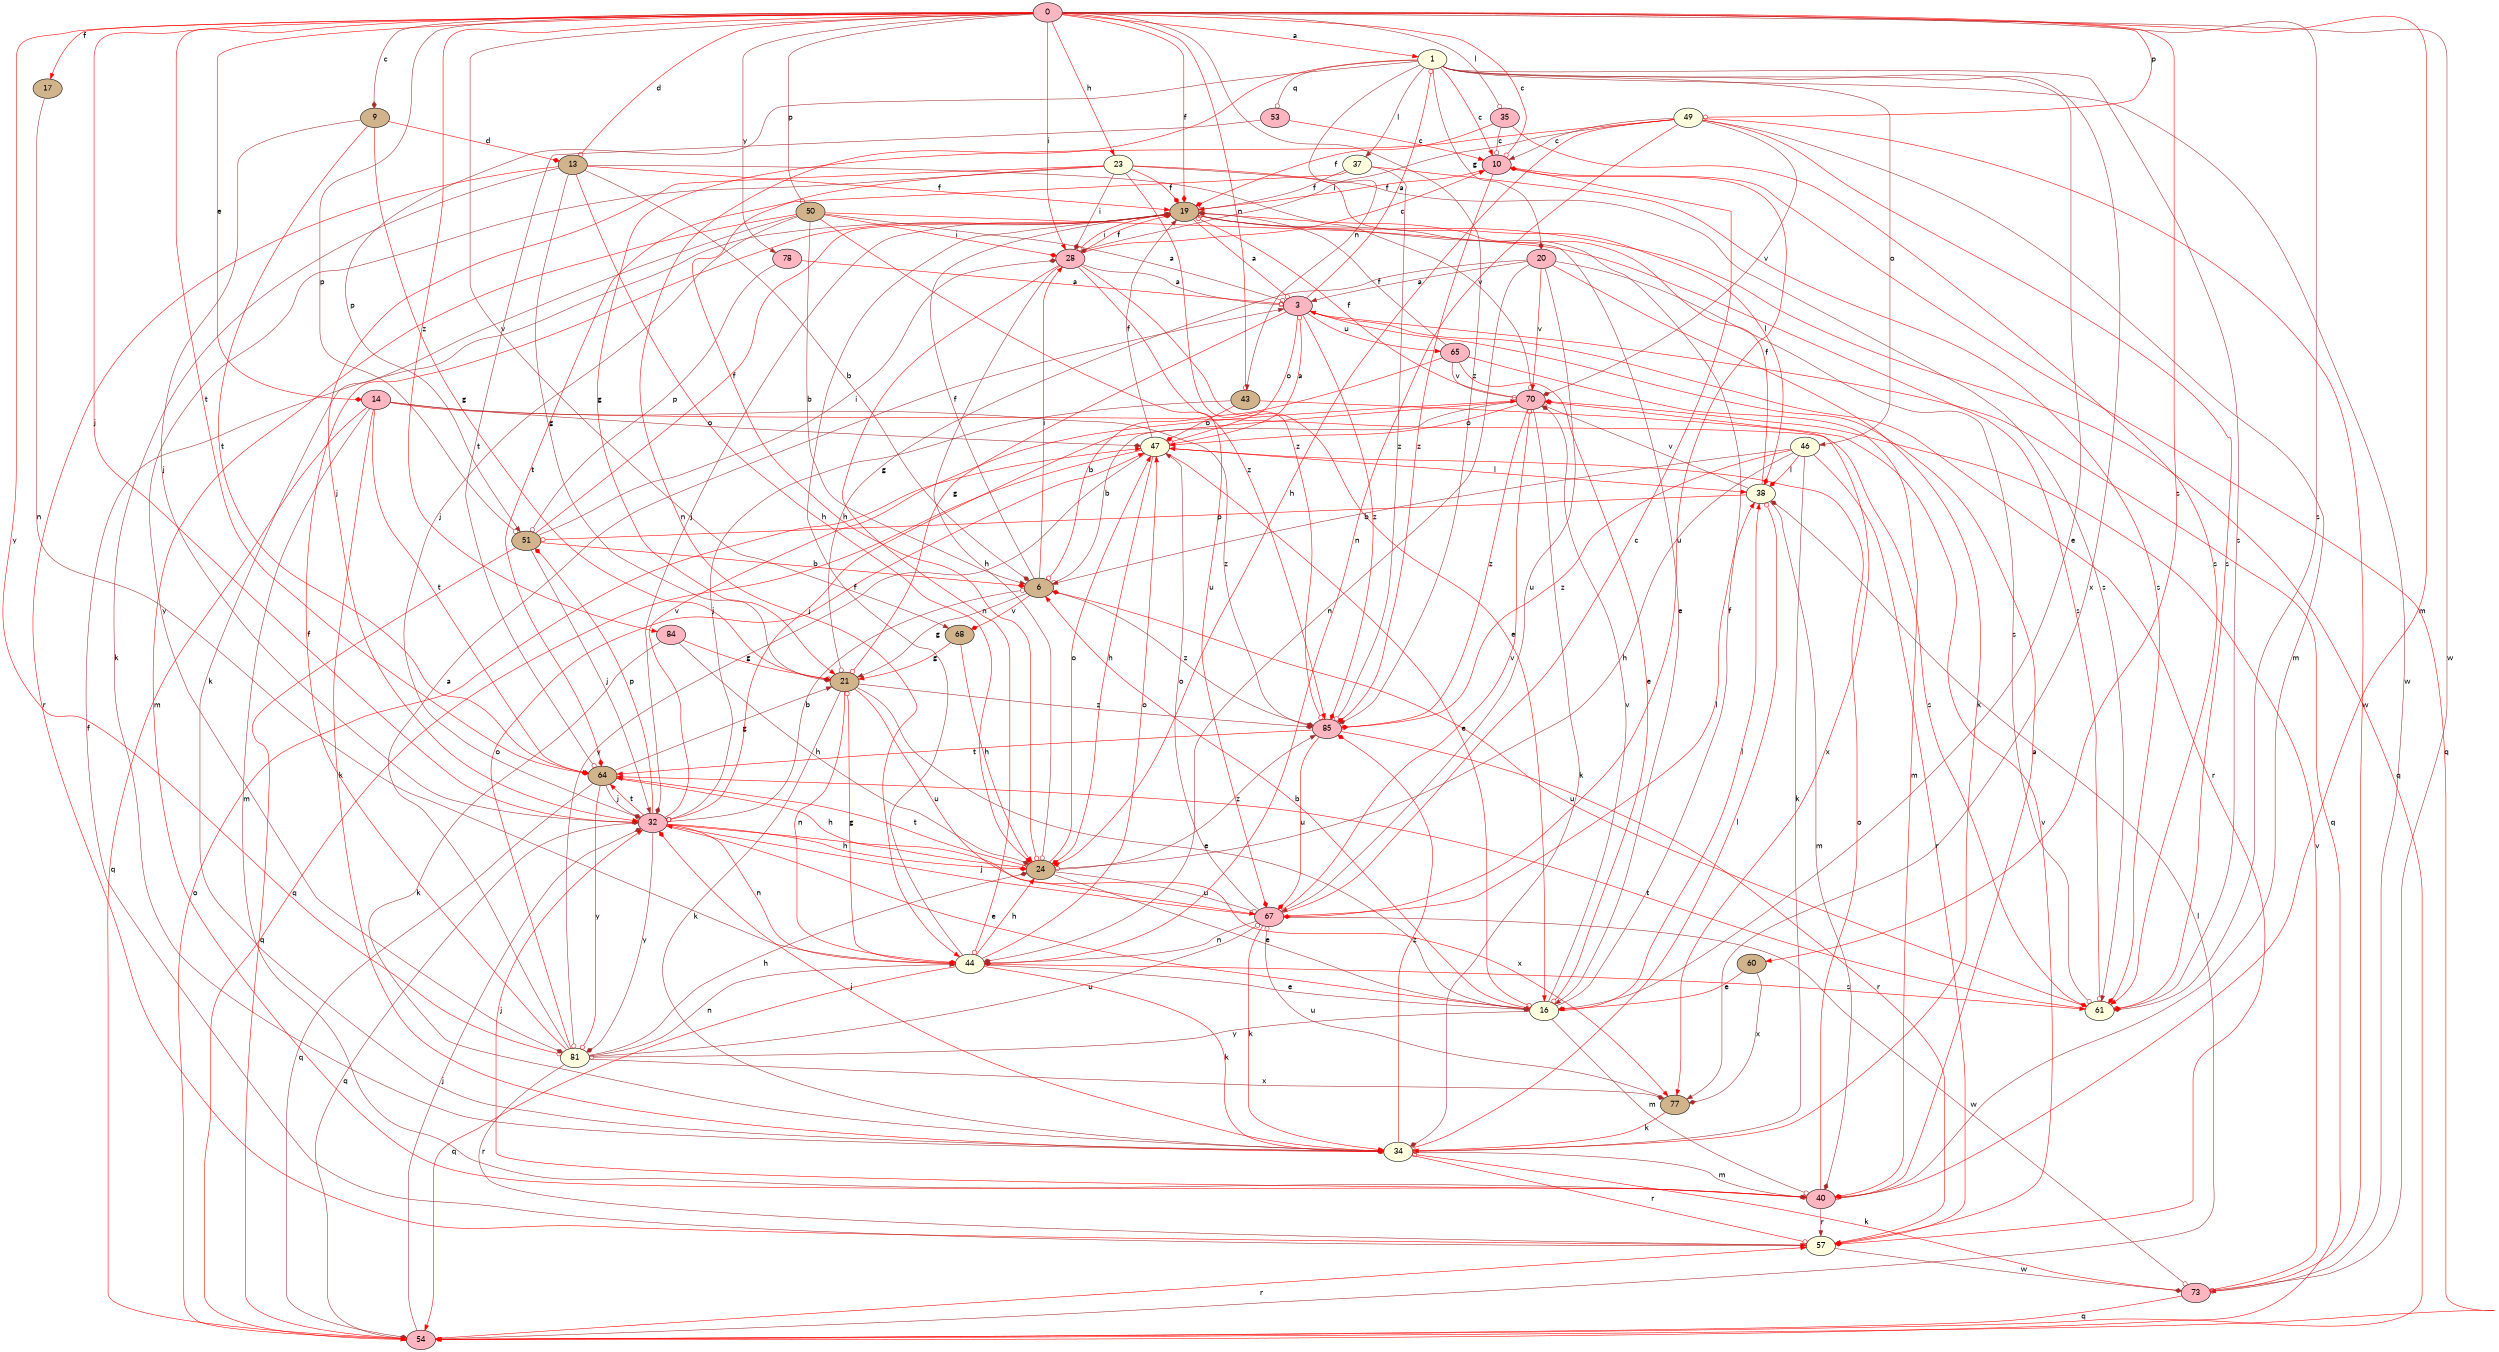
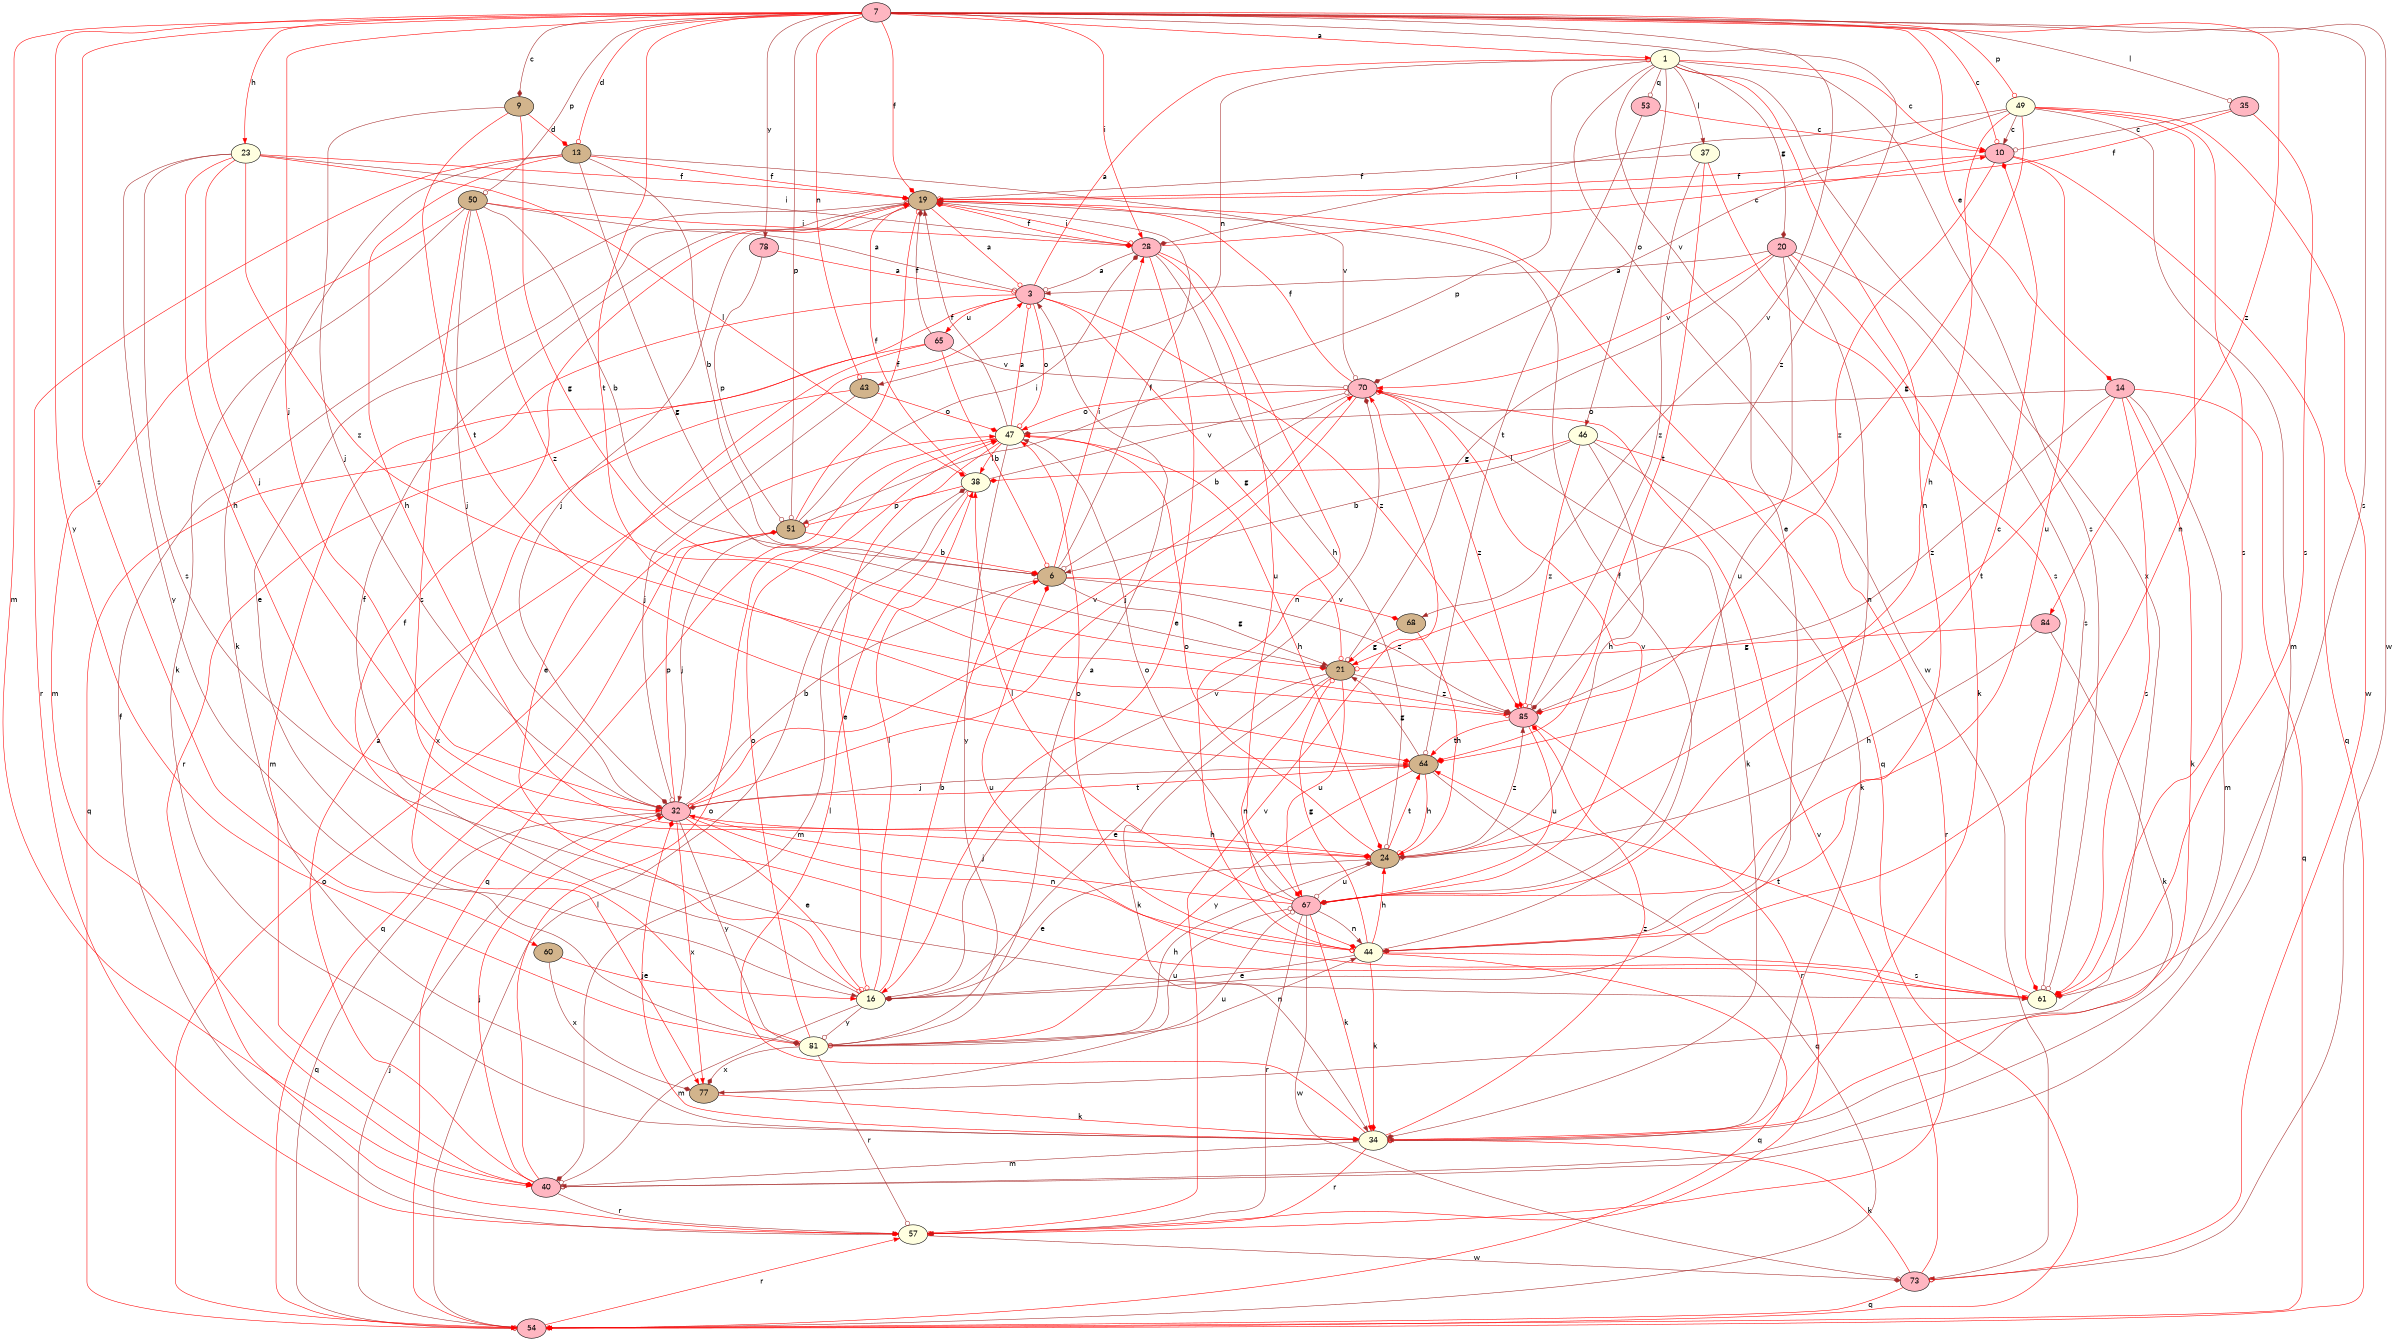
node "0": label "0" -> "7"
node "17": removed
edge "67" -> "57": added, label "r"
